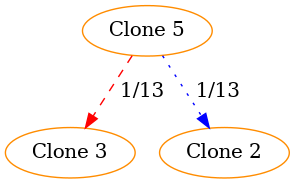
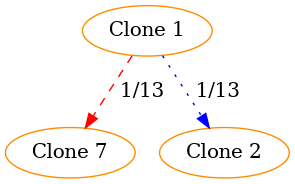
node "Clone 5": label "Clone 5" -> "Clone 1"
node "Clone 3": label "Clone 3" -> "Clone 7"
